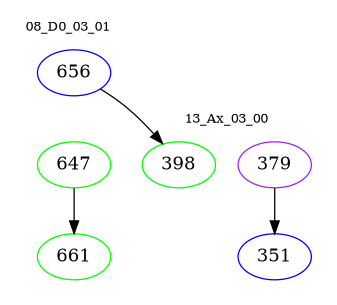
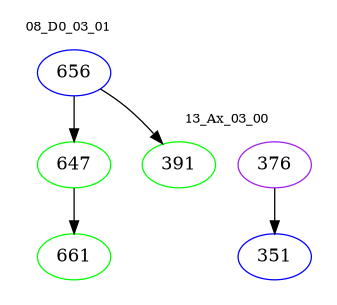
edge "656" -> "647": added
node "398": label "398" -> "391"
node "379": label "379" -> "376"
